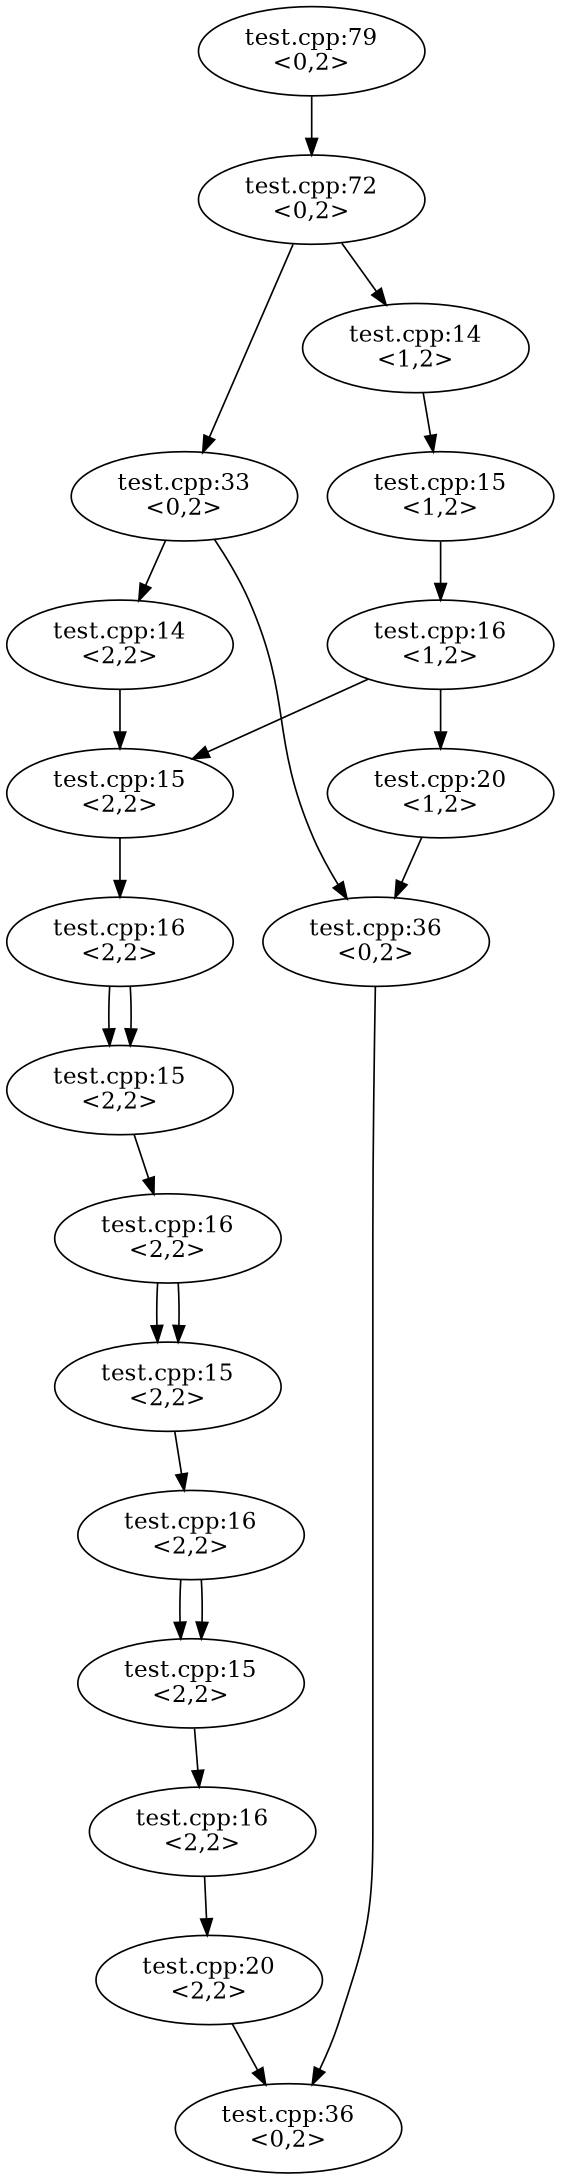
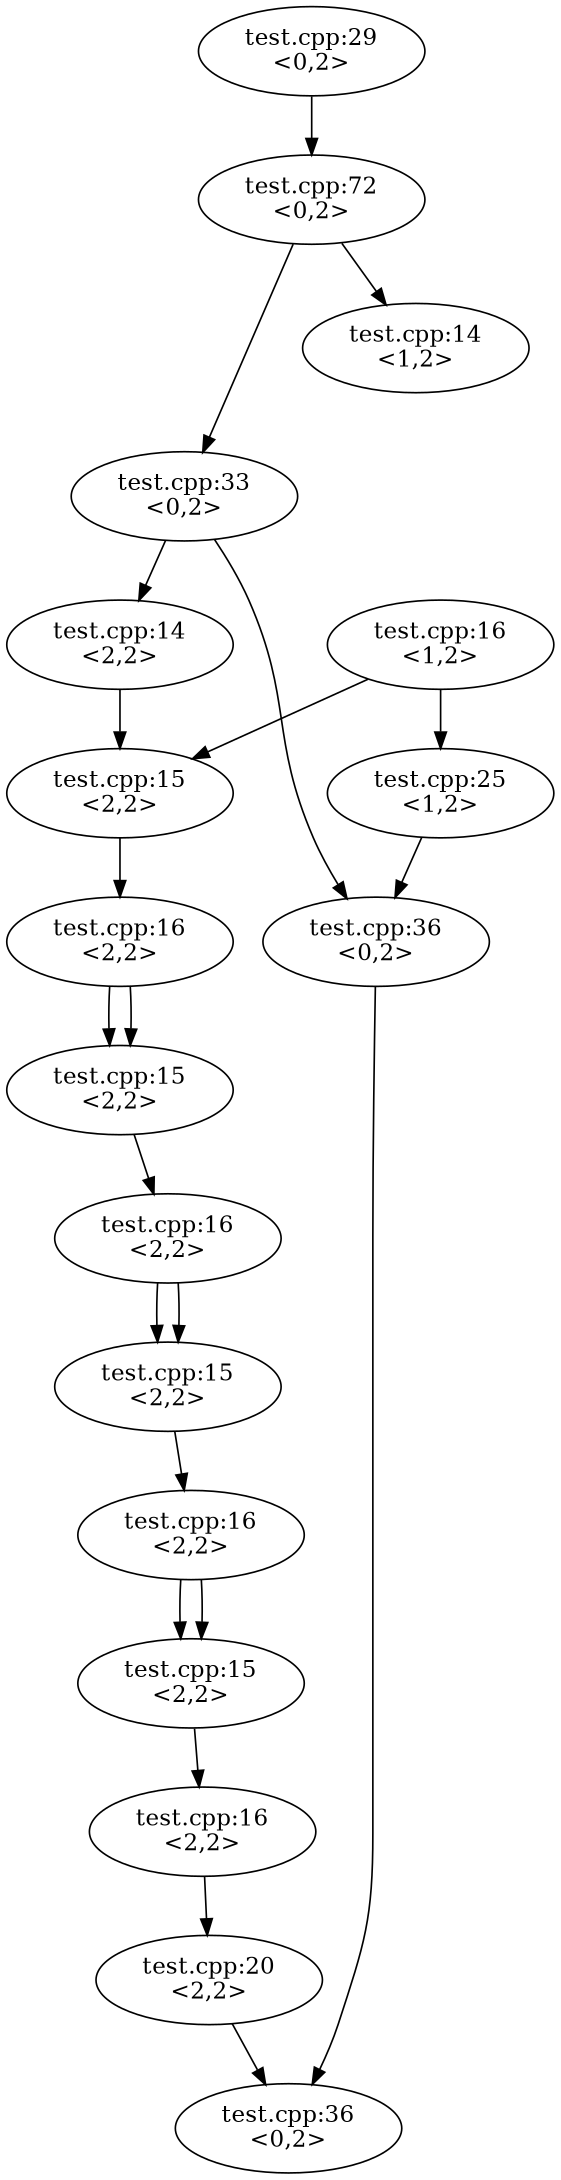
node "test.cpp:79 <0,2>": label "test.cpp:79 <0,2>" -> "test.cpp:29 <0,2>"
node "test.cpp:15 <1,2>": removed
node "test.cpp:20 <1,2>": label "test.cpp:20 <1,2>" -> "test.cpp:25 <1,2>"
